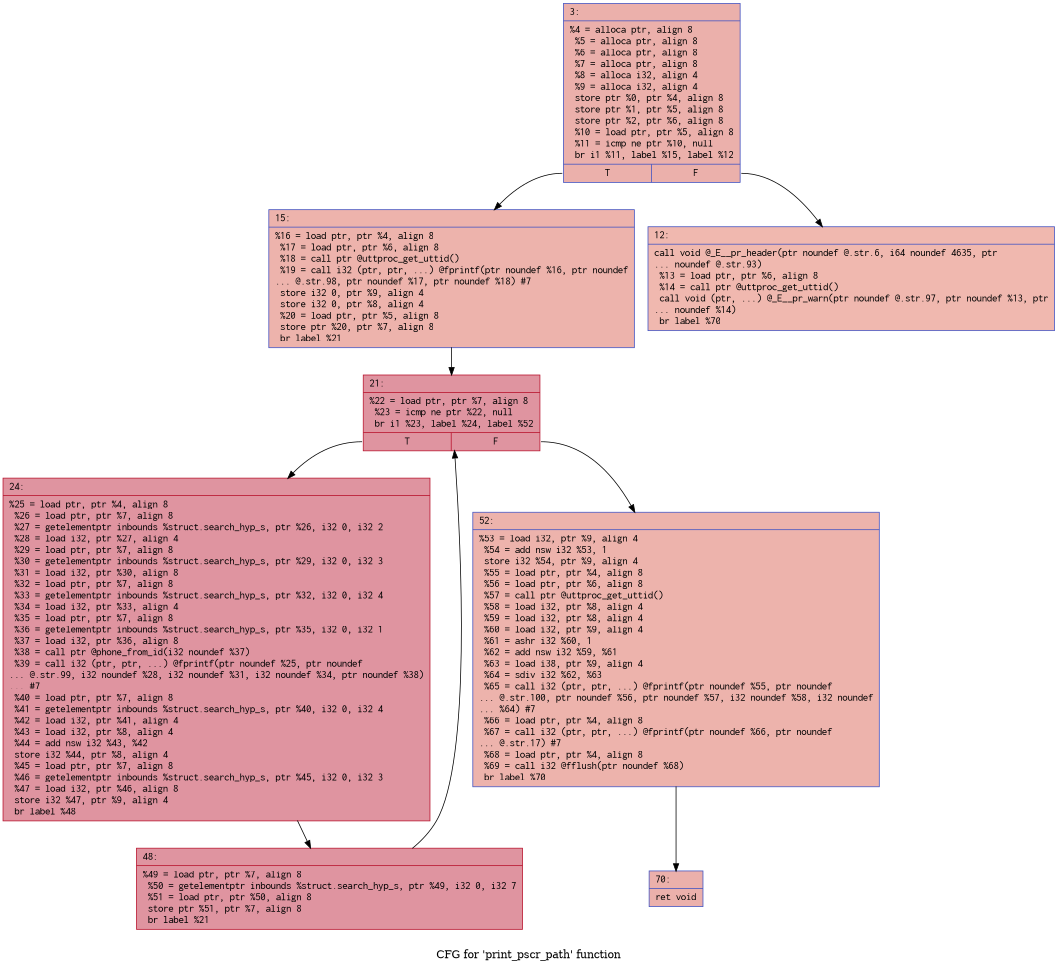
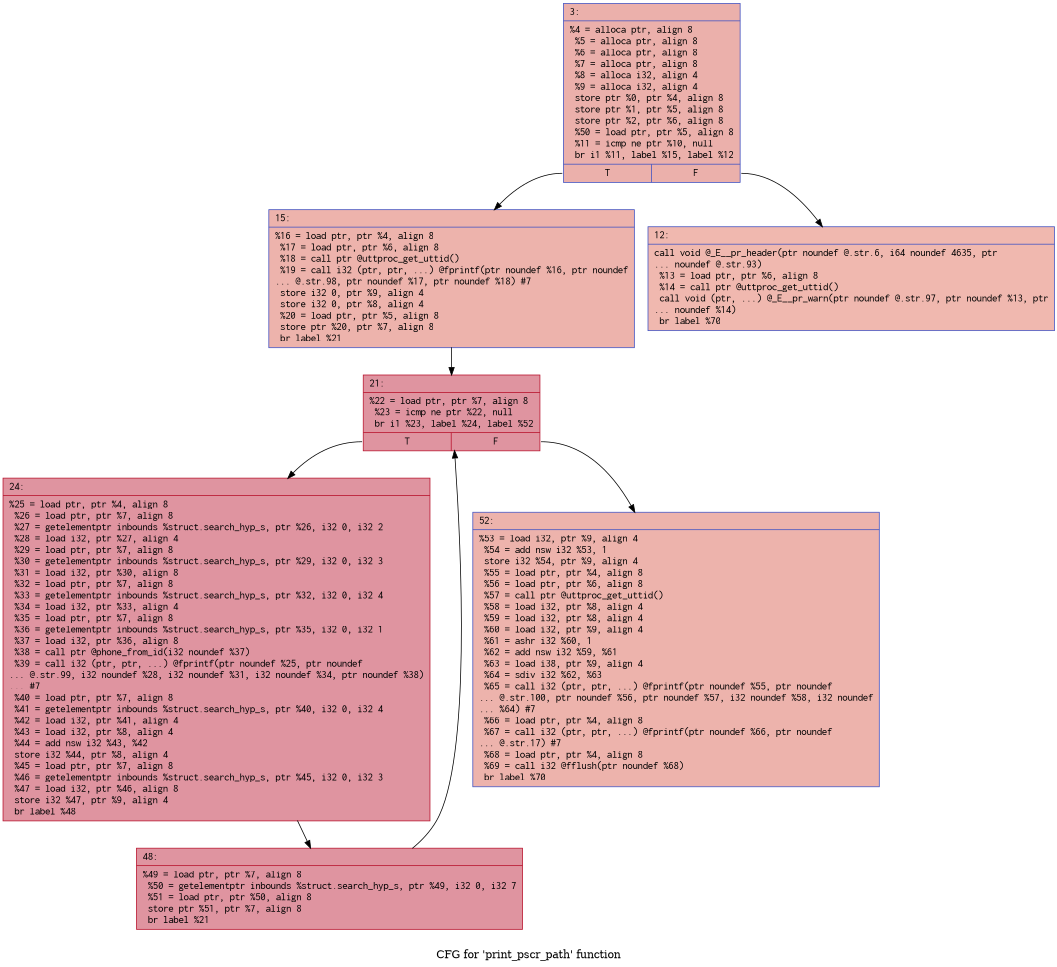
node "3:": text "%10 = load ptr, ptr %5, align 8" -> "%50 = load ptr, ptr %5, align 8"
node "70:": removed
